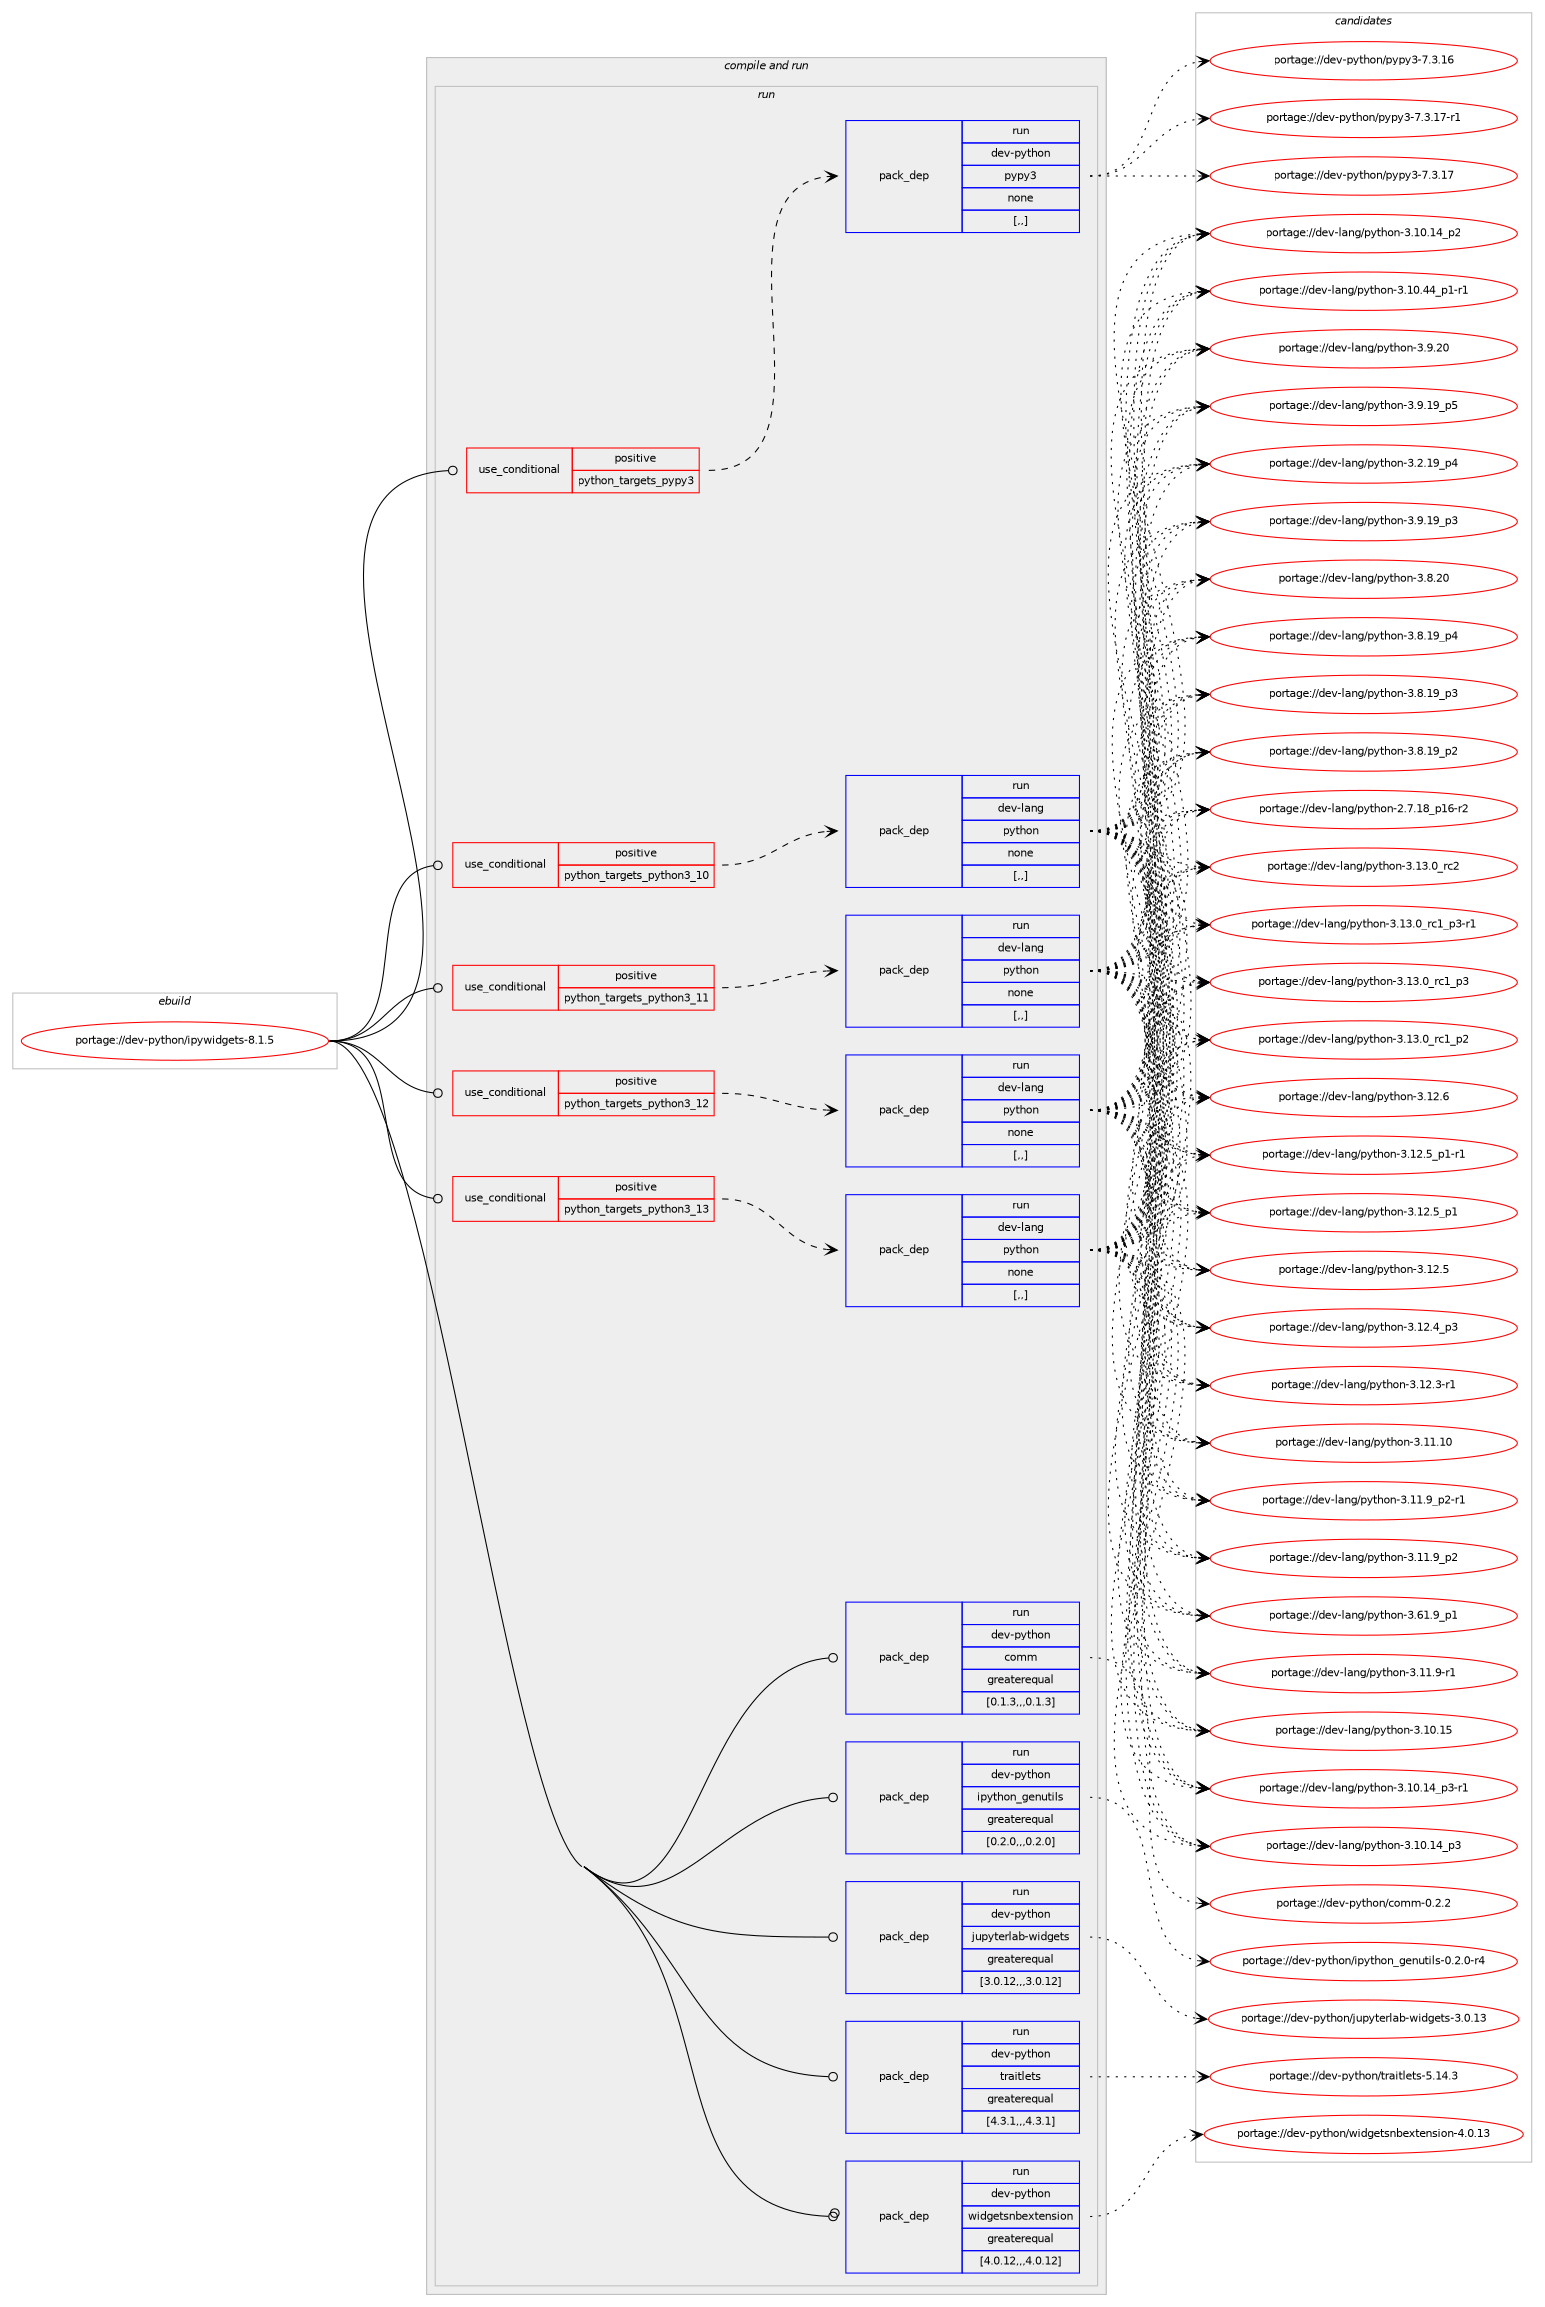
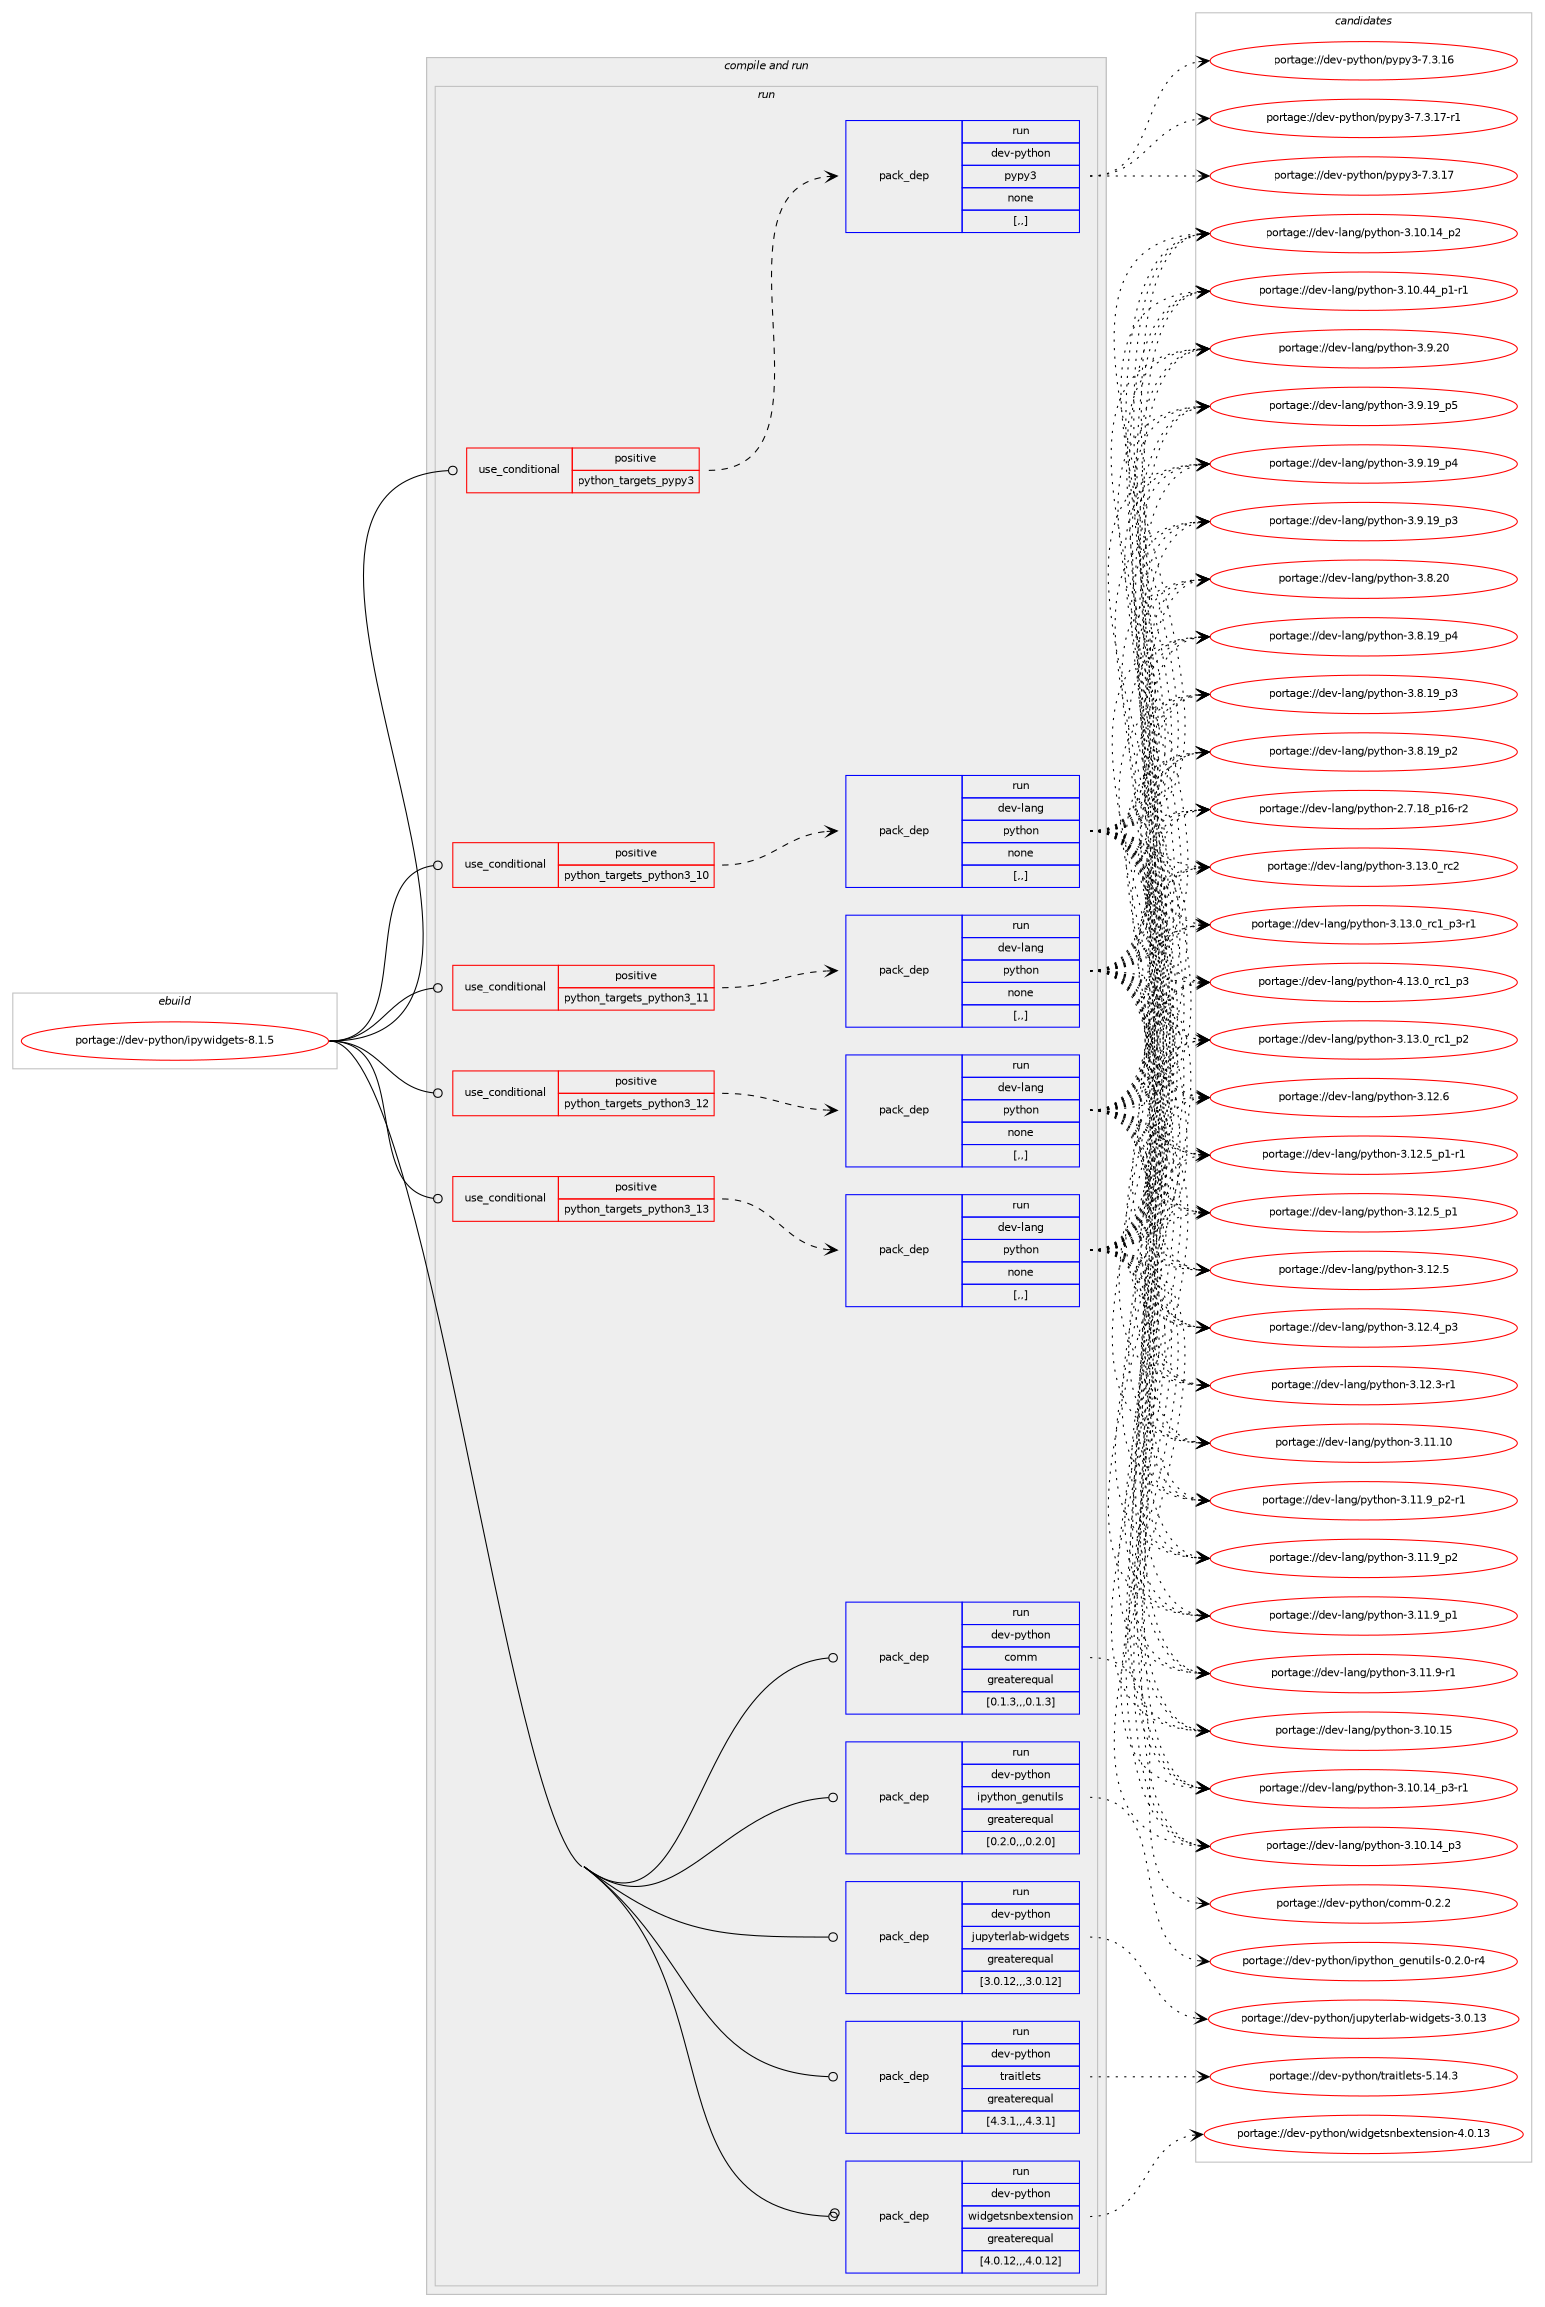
node "portage://dev-lang/python-3.2.19_p4": label "portage://dev-lang/python-3.2.19_p4" -> "portage://dev-lang/python-3.9.19_p4"
node "portage://dev-lang/python-3.13.0_rc1_p3": label "portage://dev-lang/python-3.13.0_rc1_p3" -> "portage://dev-lang/python-4.13.0_rc1_p3"
node "portage://dev-lang/python-3.61.9_p1": label "portage://dev-lang/python-3.61.9_p1" -> "portage://dev-lang/python-3.11.9_p1"
